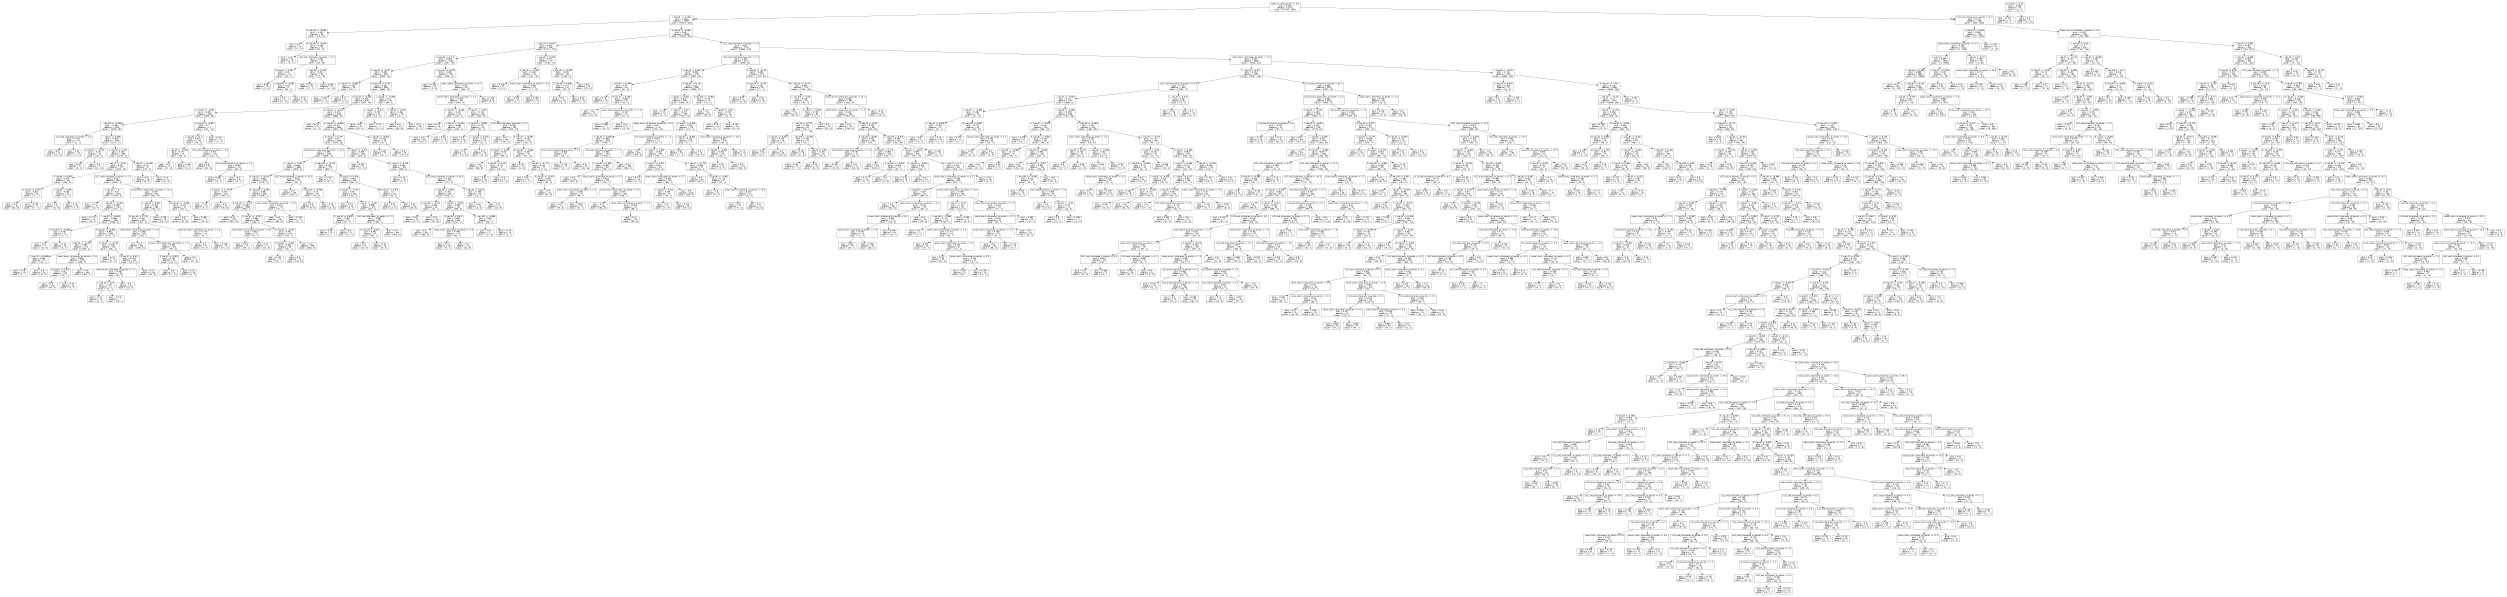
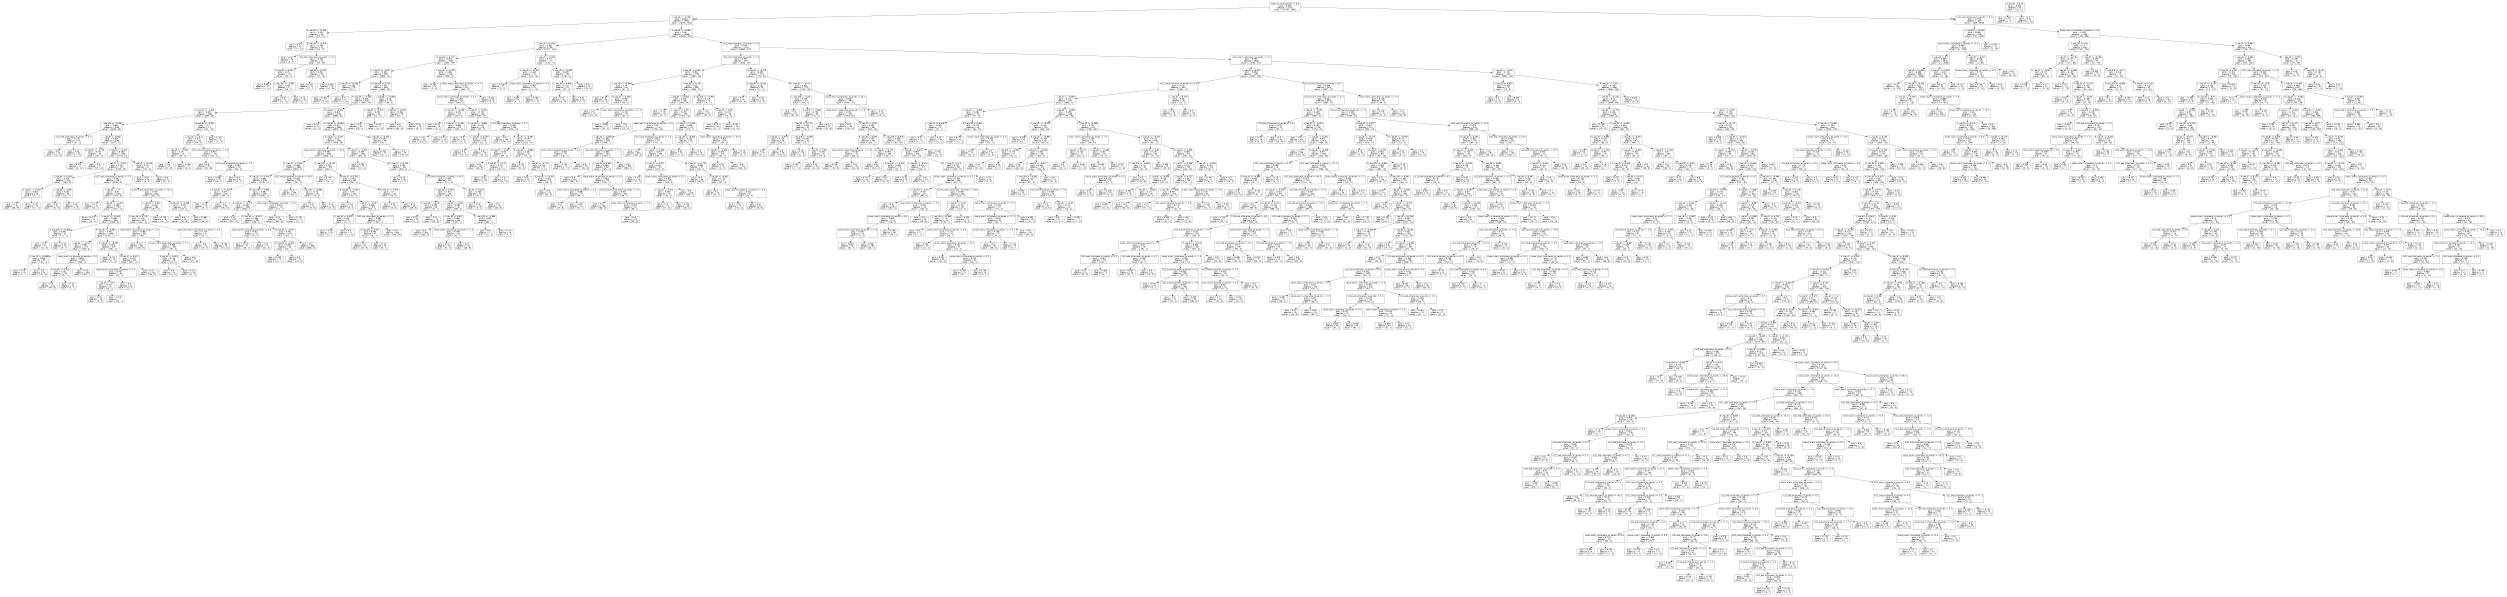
edge "L_vsm_d9 <= 0.033 gini = 0.236 samples = 22 value = [19, 3]" -> "L_vsm_d2 <= 0.154 gini = 0.248 samples = 62 value = [53, 9]": now "R_vsm_d7 <= 0.006 gini = 0.189 samples = 85 value = [76, 9]" -> "L_vsm_d2 <= 0.154 gini = 0.248 samples = 62 value = [53, 9]"
edge "gini = 0.298 samples = 11 value = [2, 9]" -> "R_vsm_d5 <= -0.057 gini = 0.083 samples = 69 value = [3, 66]": now "R_vsm_d2 <= -0.399 gini = 0.139 samples = 80 value = [6, 74]" -> "R_vsm_d5 <= -0.057 gini = 0.083 samples = 69 value = [3, 66]"
